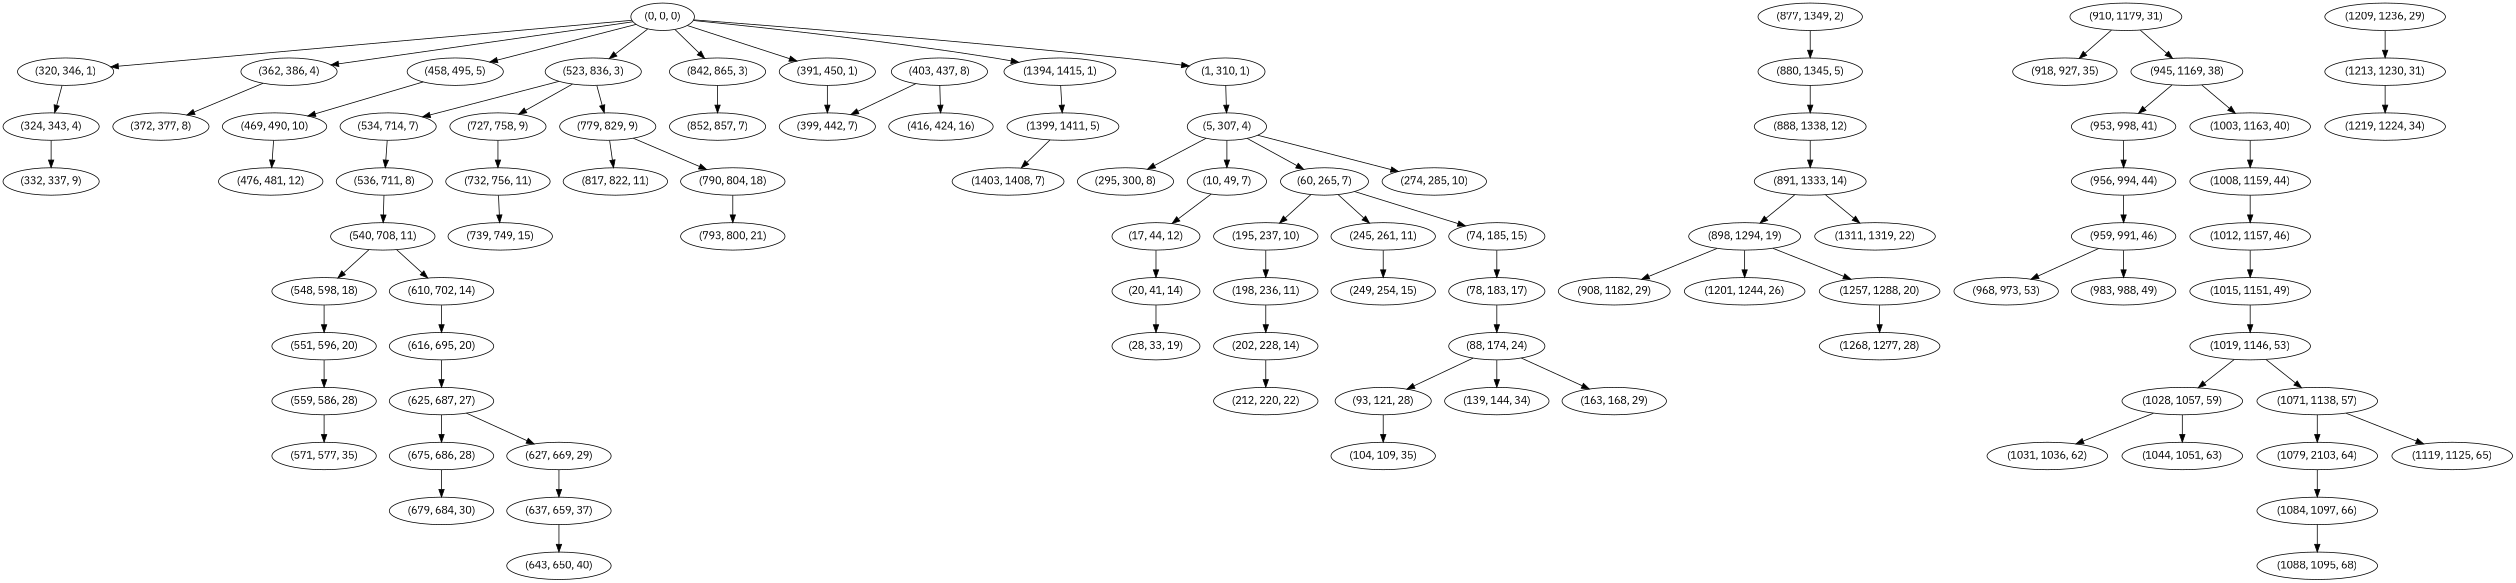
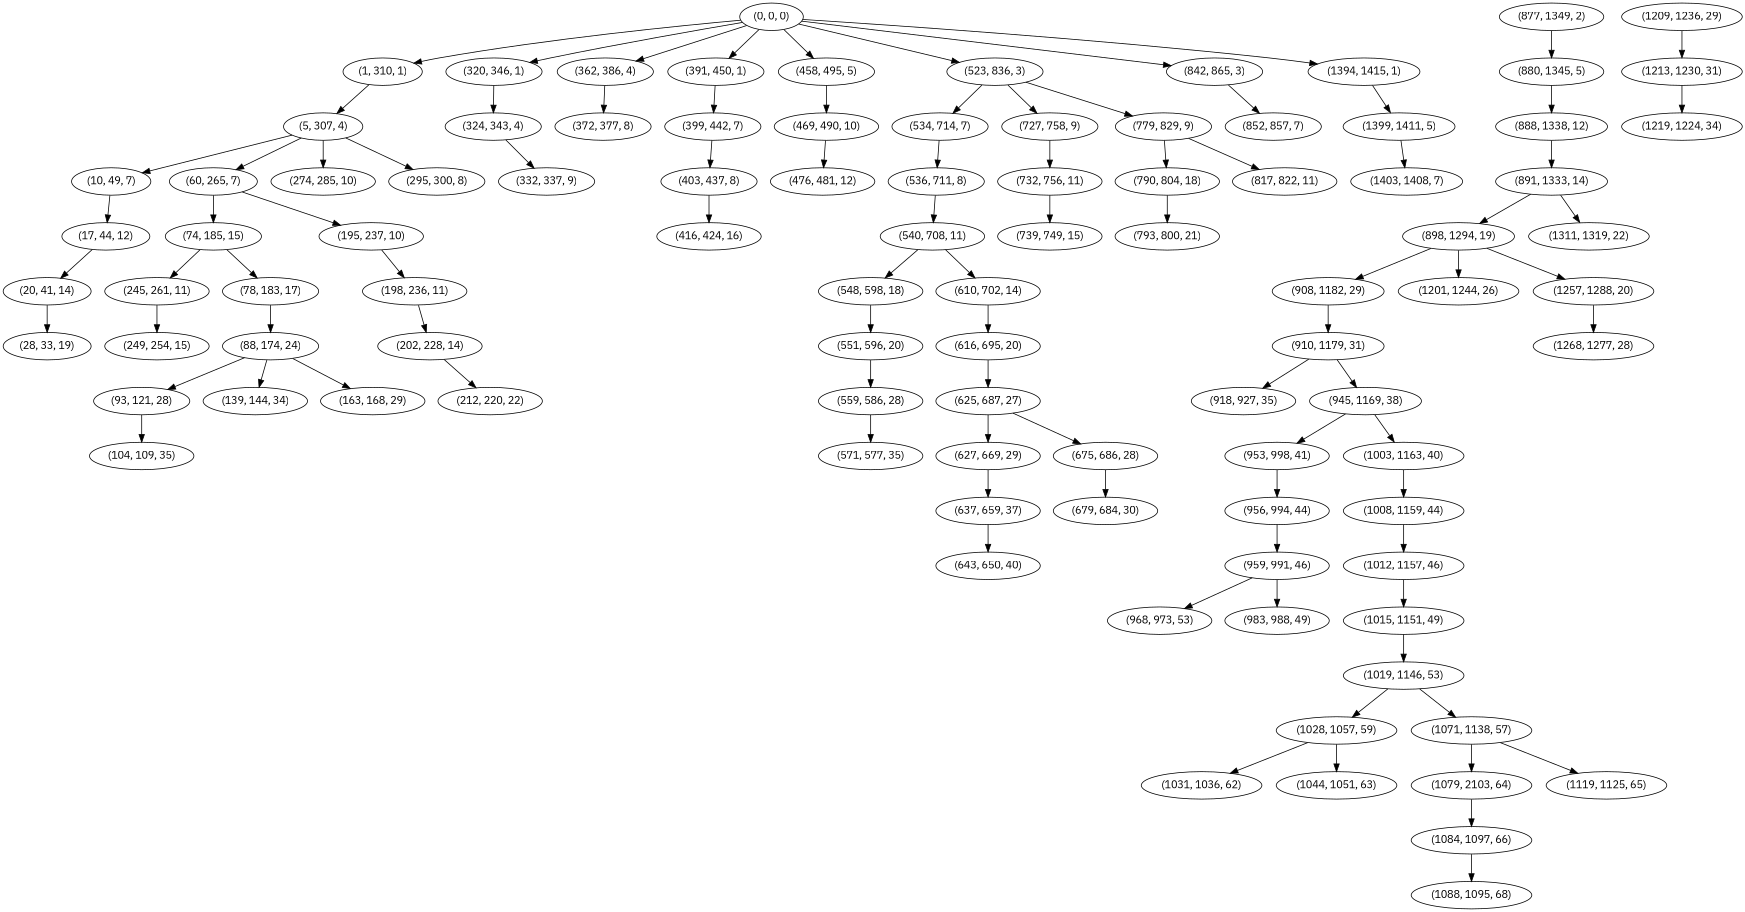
edge "(403, 437, 8)" -> "(399, 442, 7)": reversed
edge "(60, 265, 7)" -> "(245, 261, 11)": now "(74, 185, 15)" -> "(245, 261, 11)"
edge "(908, 1182, 29)" -> "(910, 1179, 31)": added
